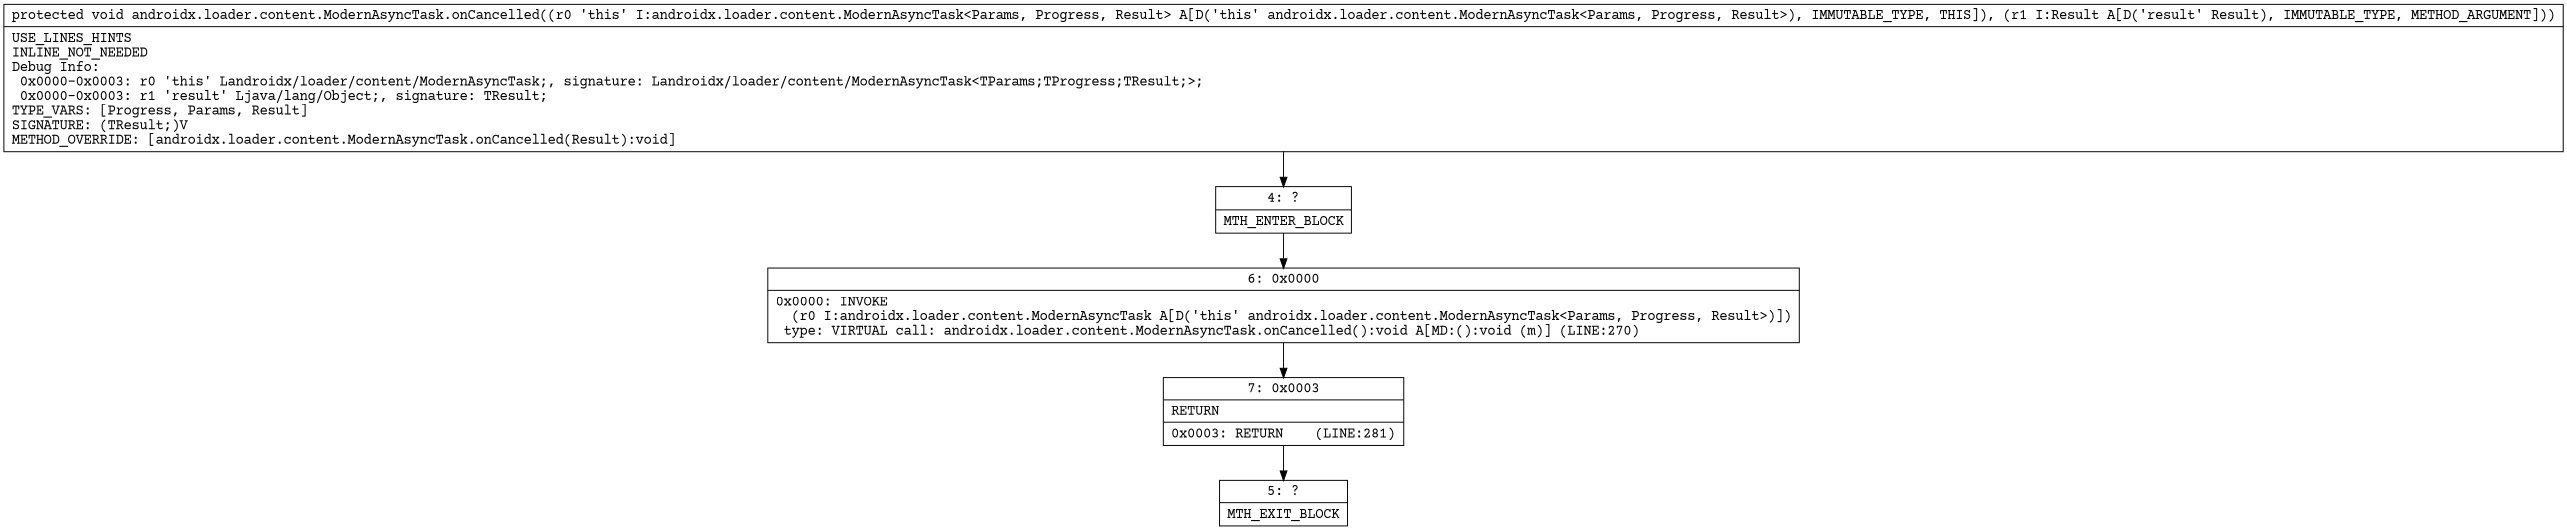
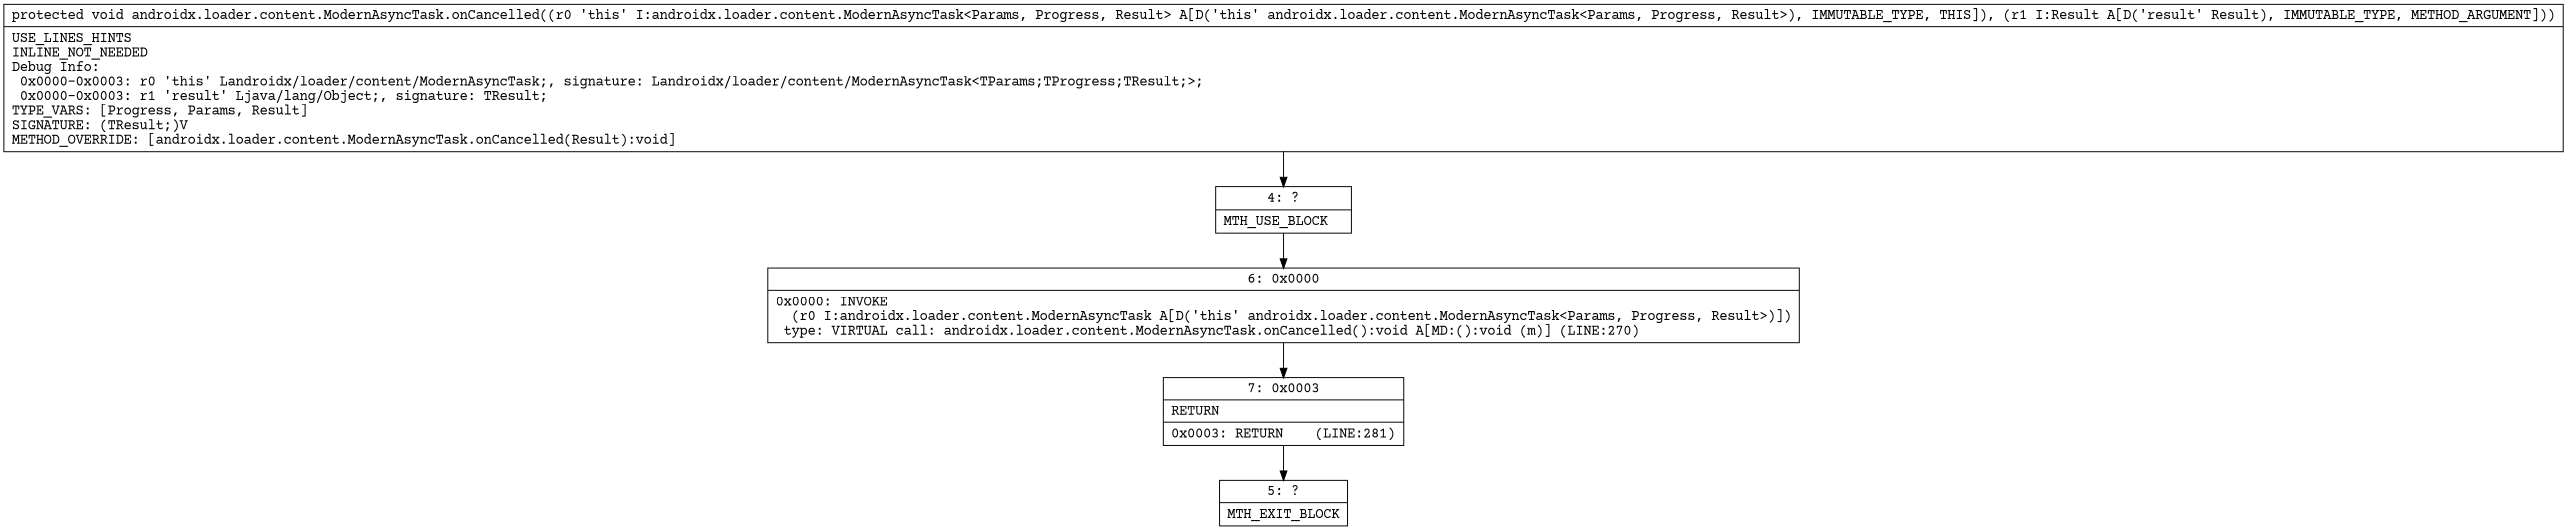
node "4: ?": text "MTH_ENTER_BLOCK" -> "MTH_USE_BLOCK"
